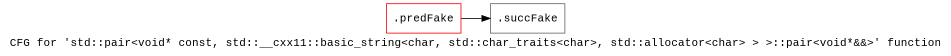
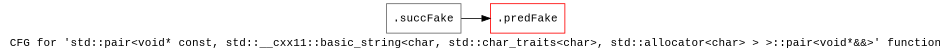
edge ".predFake" -> ".succFake": reversed
